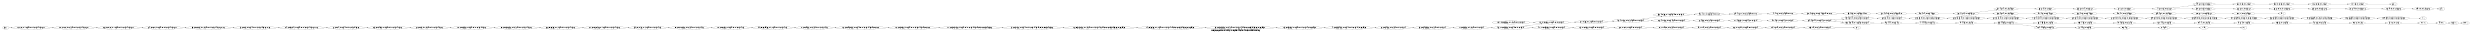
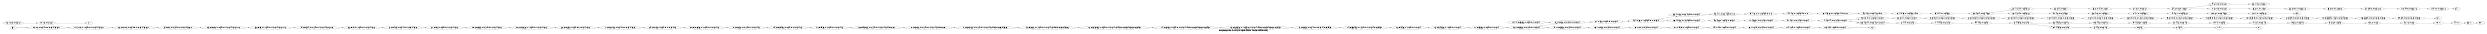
node "35 | 11 12 13 : 0 1 2 3 6 7": removed
